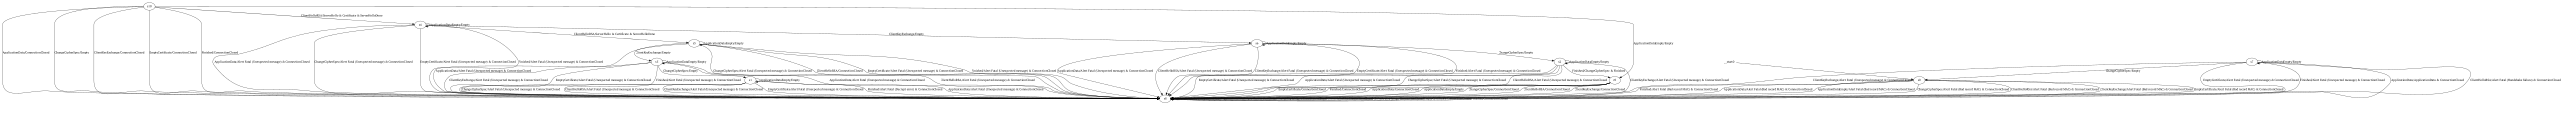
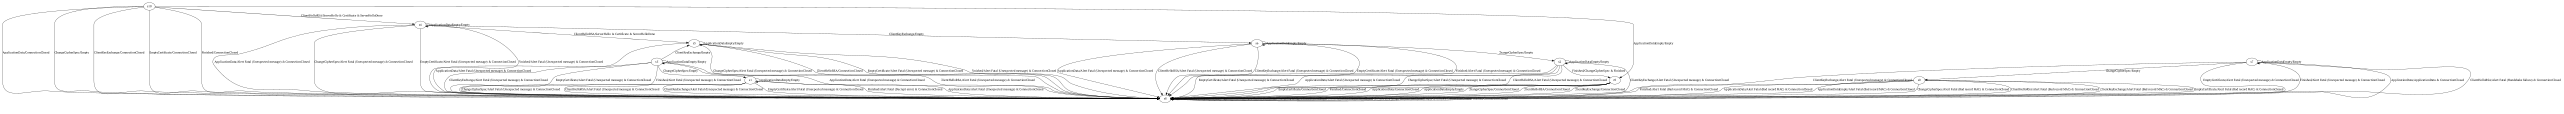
edge "s3" -> "s5": reversed
node "__start0": removed
